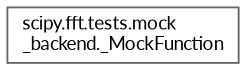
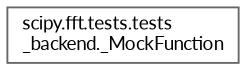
node "scipy.fft.tests.mock _backend._MockFunction": label "scipy.fft.tests.mock _backend._MockFunction" -> "scipy.fft.tests.tests _backend._MockFunction"
